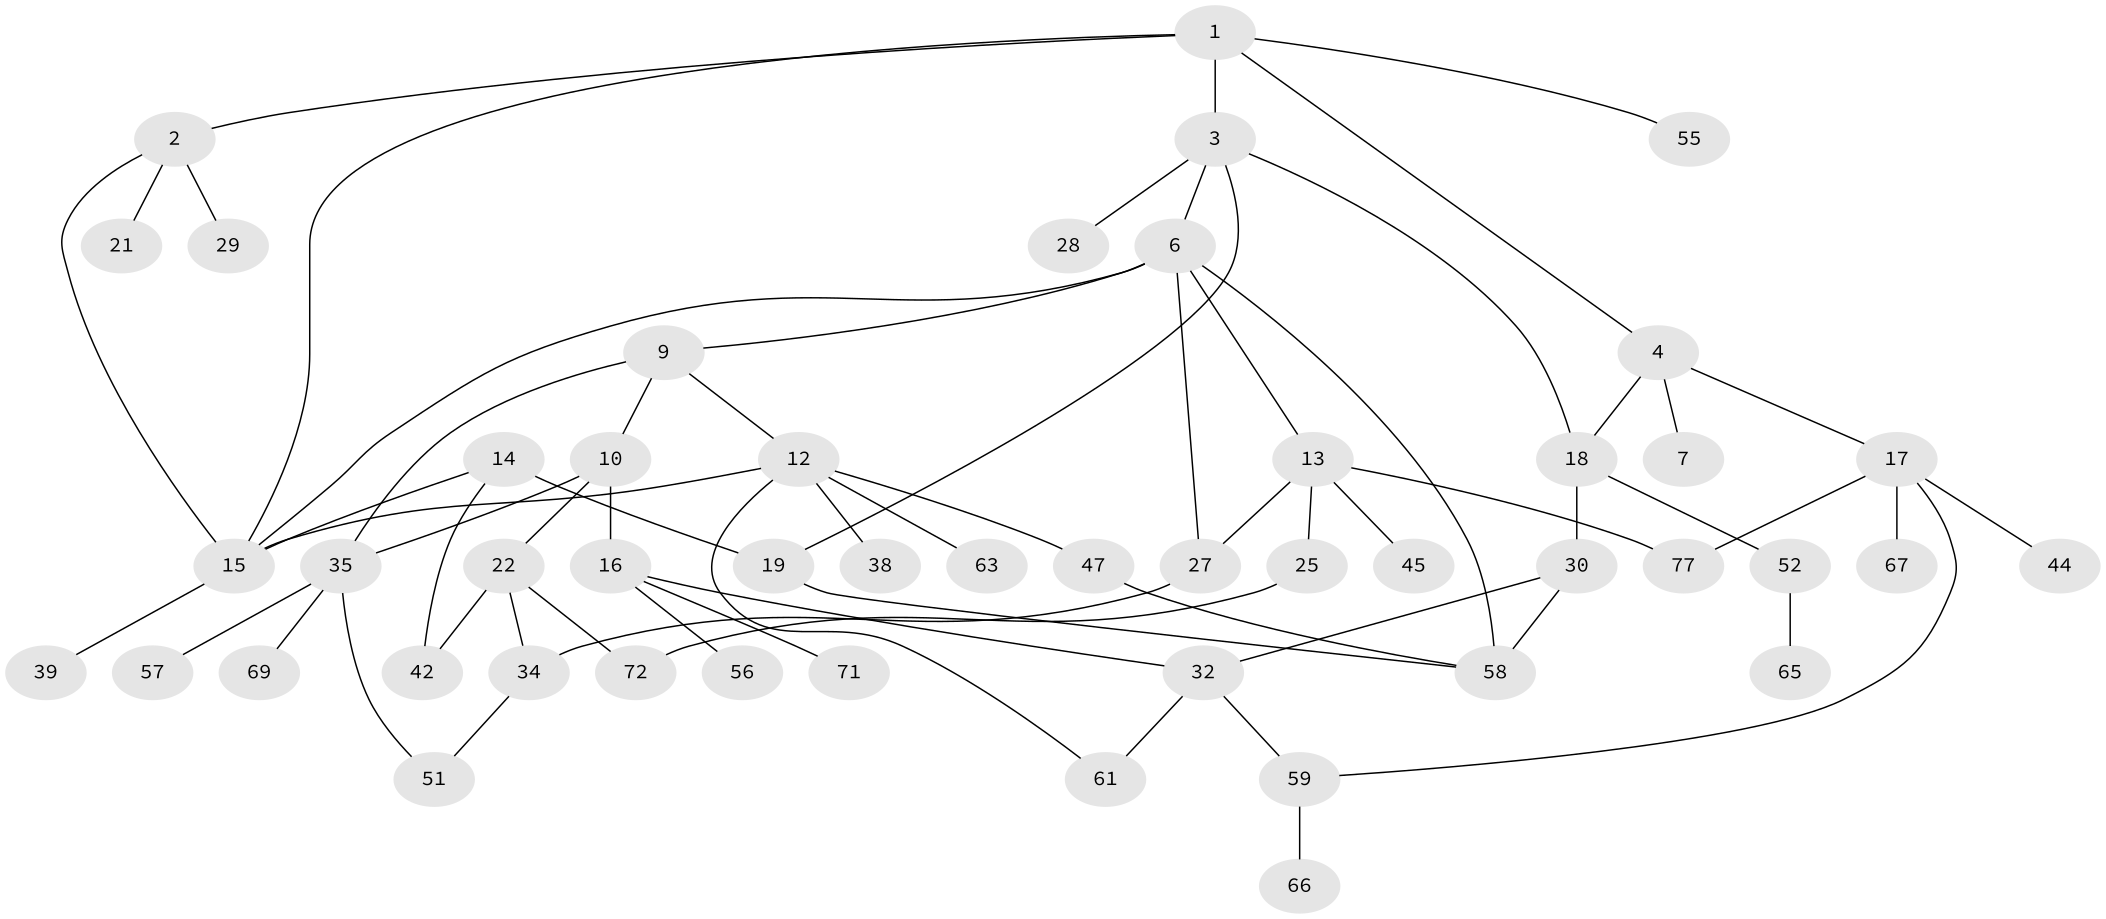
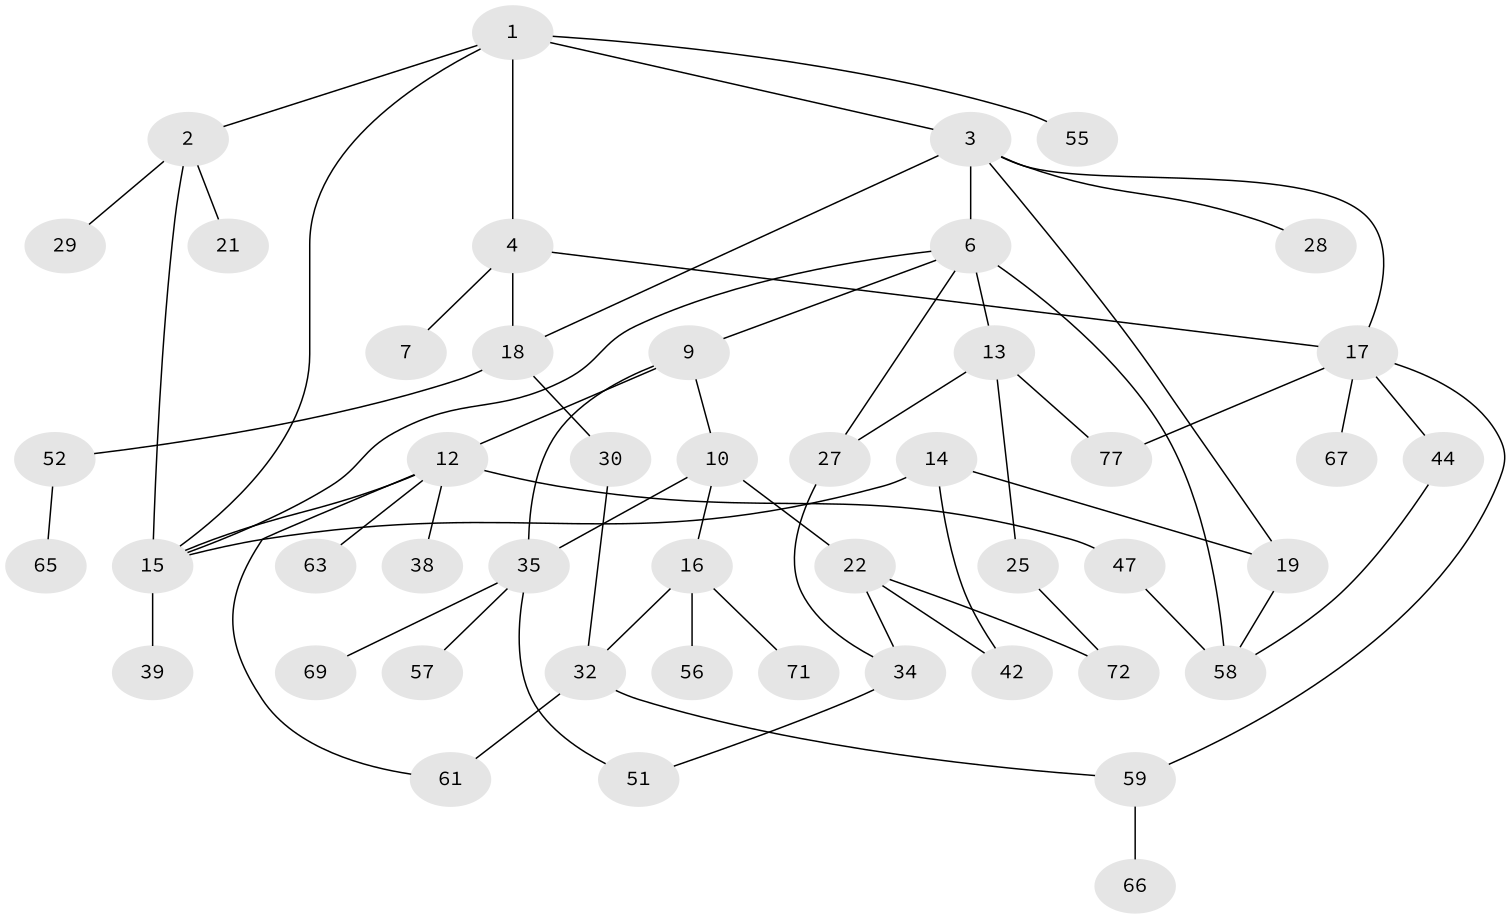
edge "3" -- "17": added
node "45": removed
edge "30" -- "58": now "44" -- "58"
